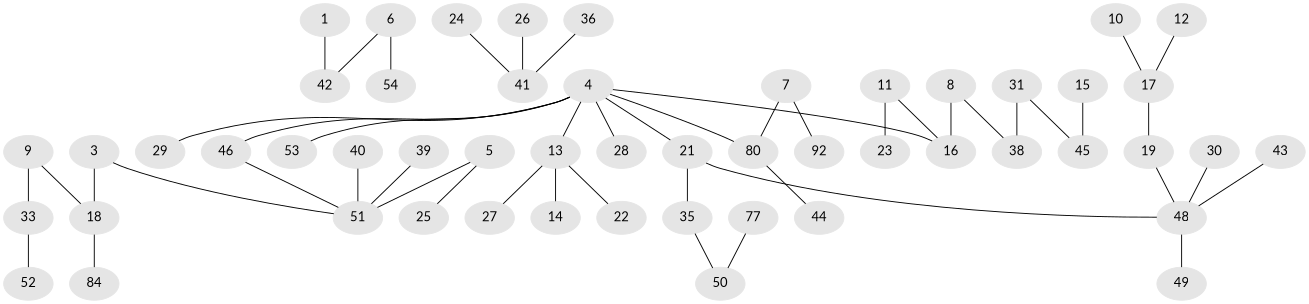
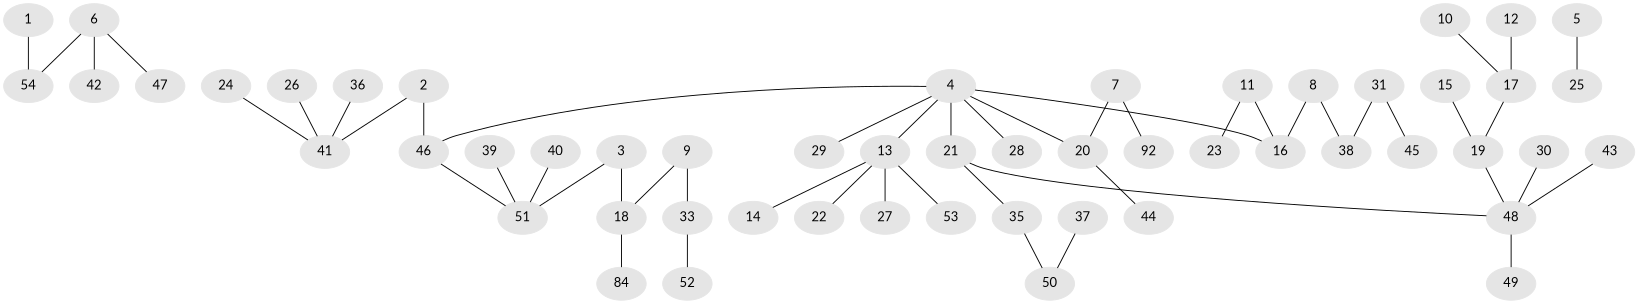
edge "1" -- "42": now "1" -- "54"
node "47": added
node "2": added
edge "4" -- "53": now "13" -- "53"
edge "15" -- "45": now "15" -- "19"
node "80": label "80" -> "20"
edge "5" -- "51": removed
node "77": label "77" -> "37"
